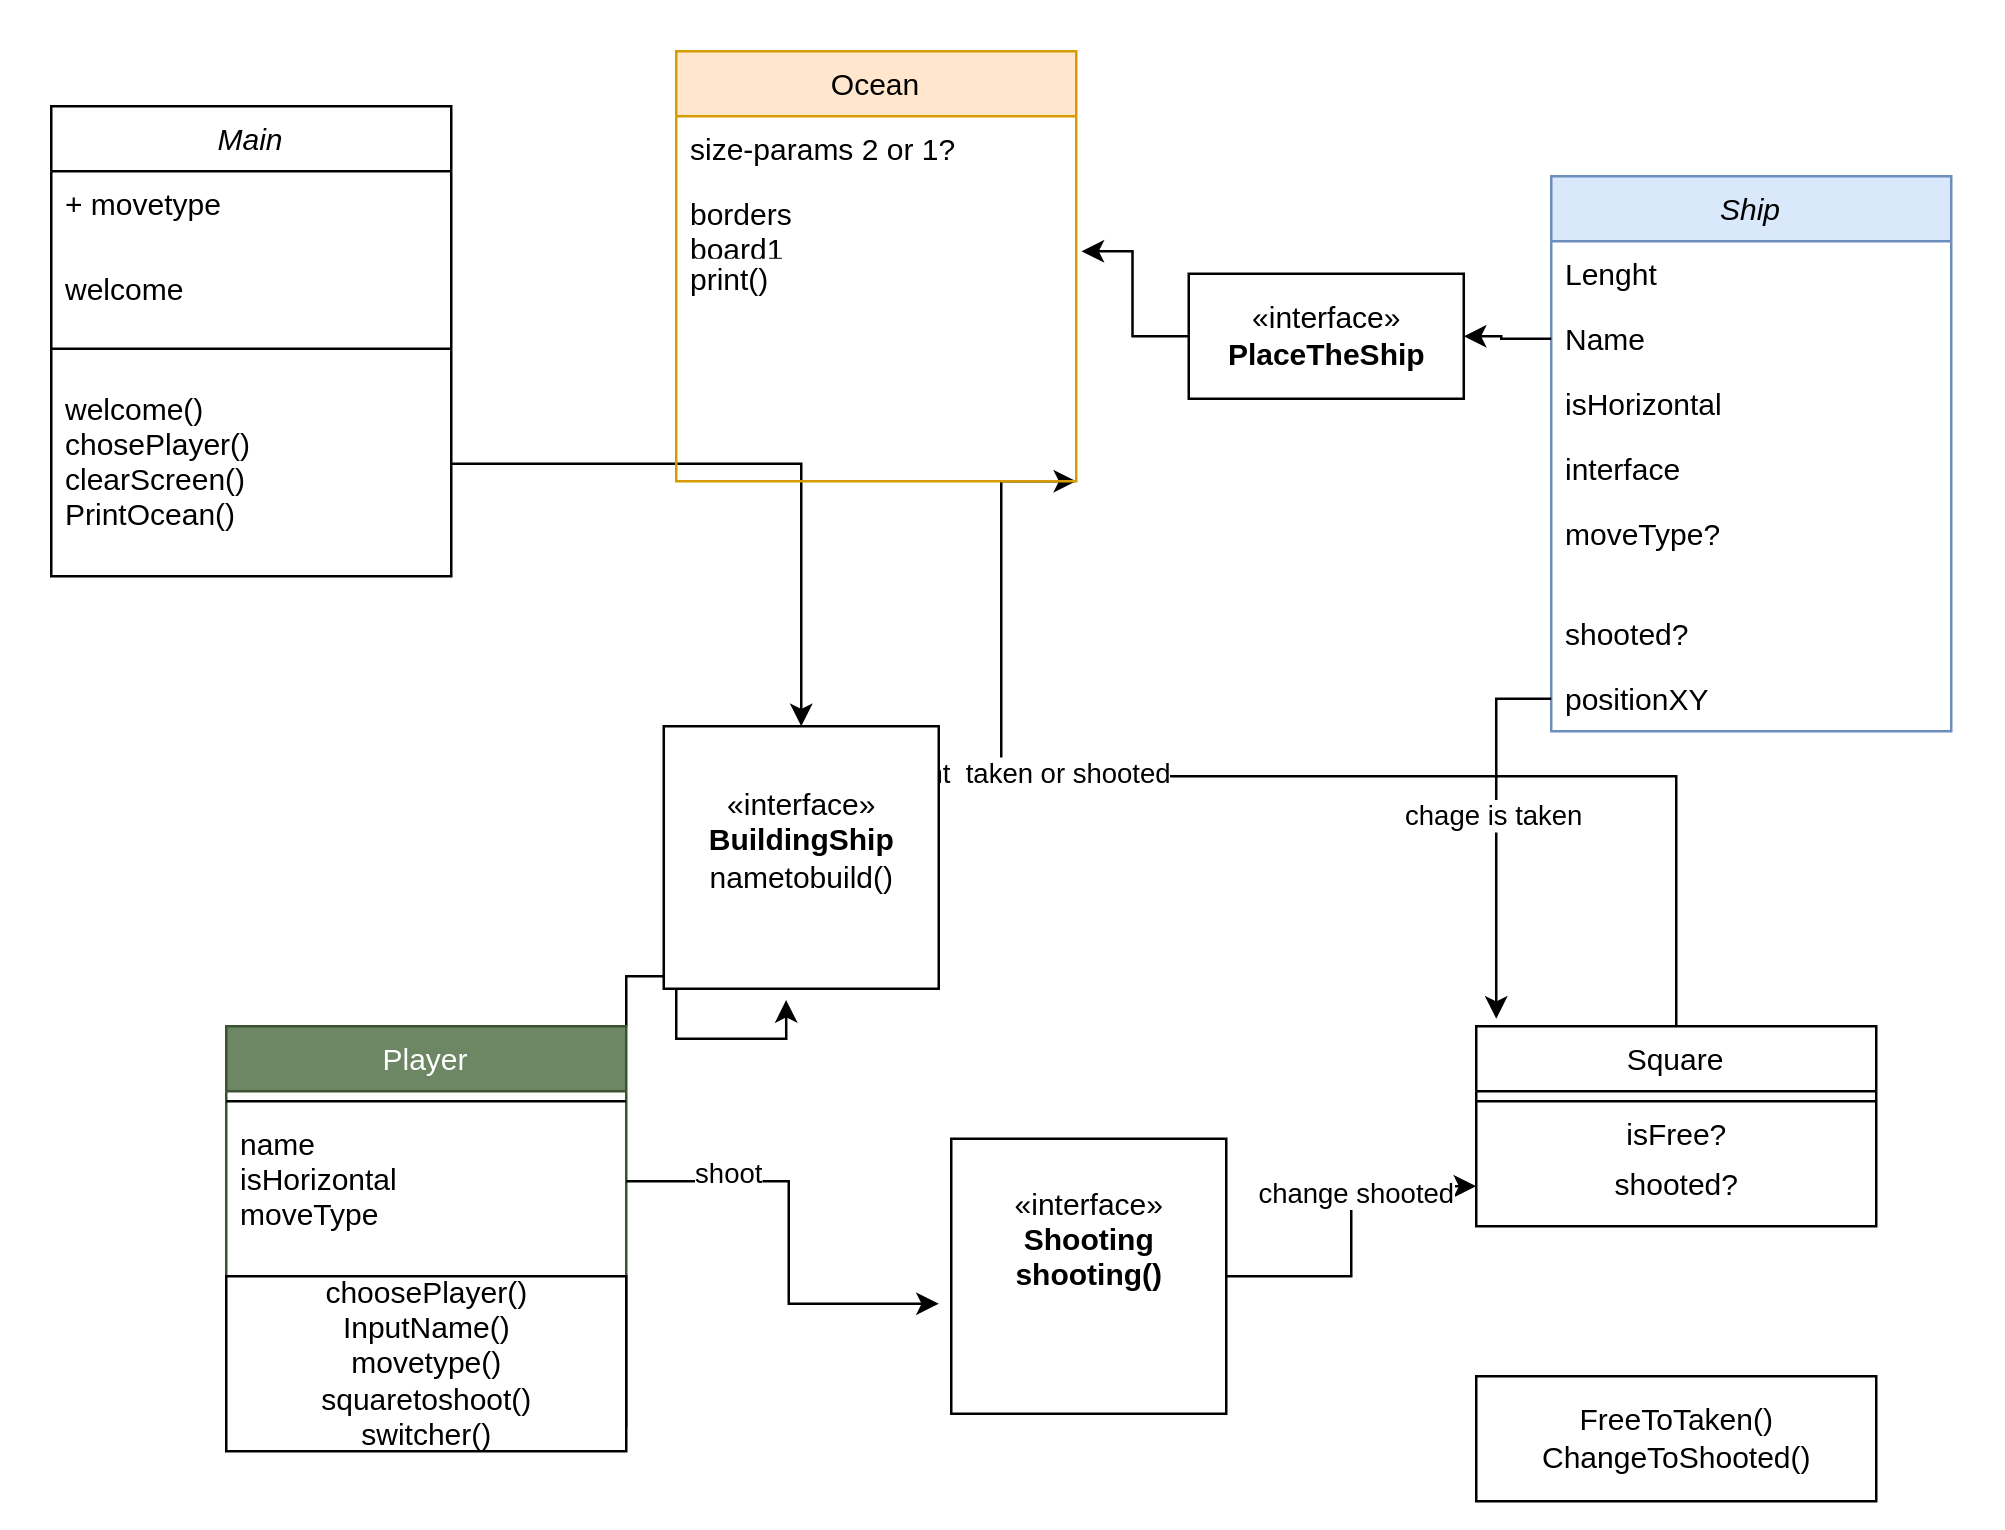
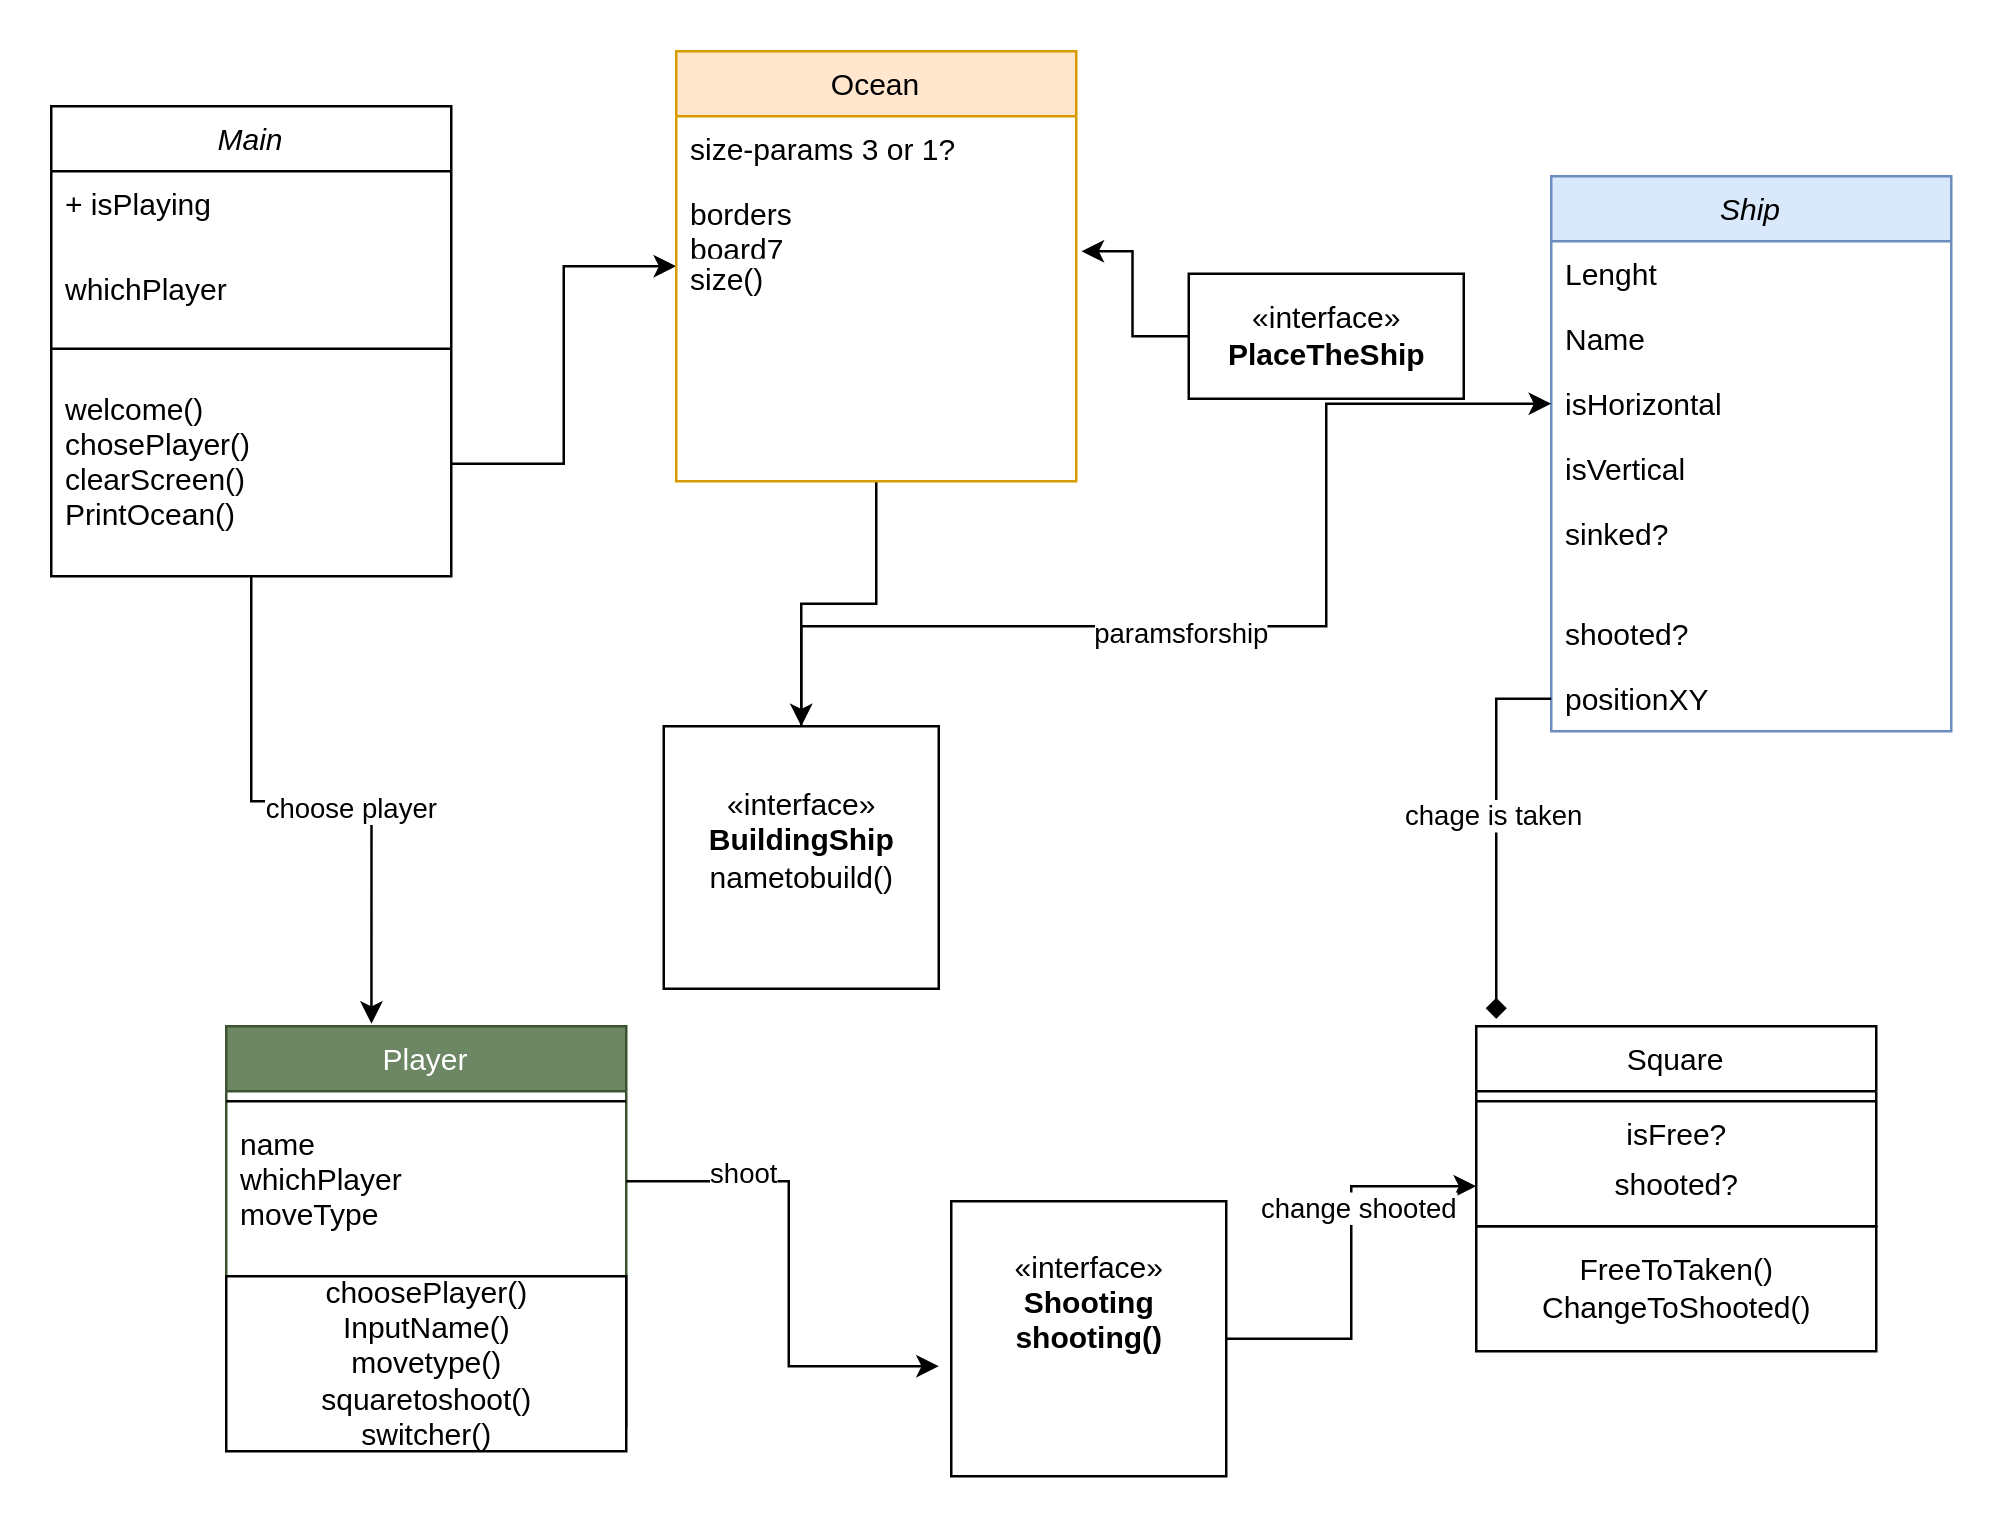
node "size-params 2 or 1?": label "size-params 2 or 1?" -> "size-params 3 or 1?"
node "+ movetype": label "+ movetype" -> "+ isPlaying"
node "borders board1 board2": label "borders board1 board2" -> "borders board7 board2"
node "print()": label "print()" -> "size()"
node "welcome": label "welcome" -> "whichPlayer"
edge "Name" -> "«interface» PlaceTheShip": removed
edge "welcome() chosePlayer() clearScreen() PrintOcean()" -> "«interface» BuildingShip nametobuild()": now "welcome() chosePlayer() clearScreen() PrintOcean()" -> "Ocean"
node "interface": label "interface" -> "isVertical"
node "moveType?": label "moveType?" -> "sinked?"
edge "«interface» BuildingShip nametobuild()" -> "isHorizontal": added, label "paramsforship"
edge "Ocean" -> "«interface» BuildingShip nametobuild()": added
edge "Main" -> "Player": added, label "choose player"
edge "Square" -> "Ocean": removed, label "print taken or shooted"
edge "positionXY" -> "Square": arrowhead classic -> diamond
edge "Player" -> "«interface» BuildingShip nametobuild()": removed
node "name isHorizontal moveType": label "name isHorizontal moveType" -> "name whichPlayer moveType"
node "«interface» Shooting shooting()": moved (1089, 1276) -> (1089, 1339)
node "FreeToTaken() ChangeToShooted()": moved (1676, 1439) -> (1676, 1289)
